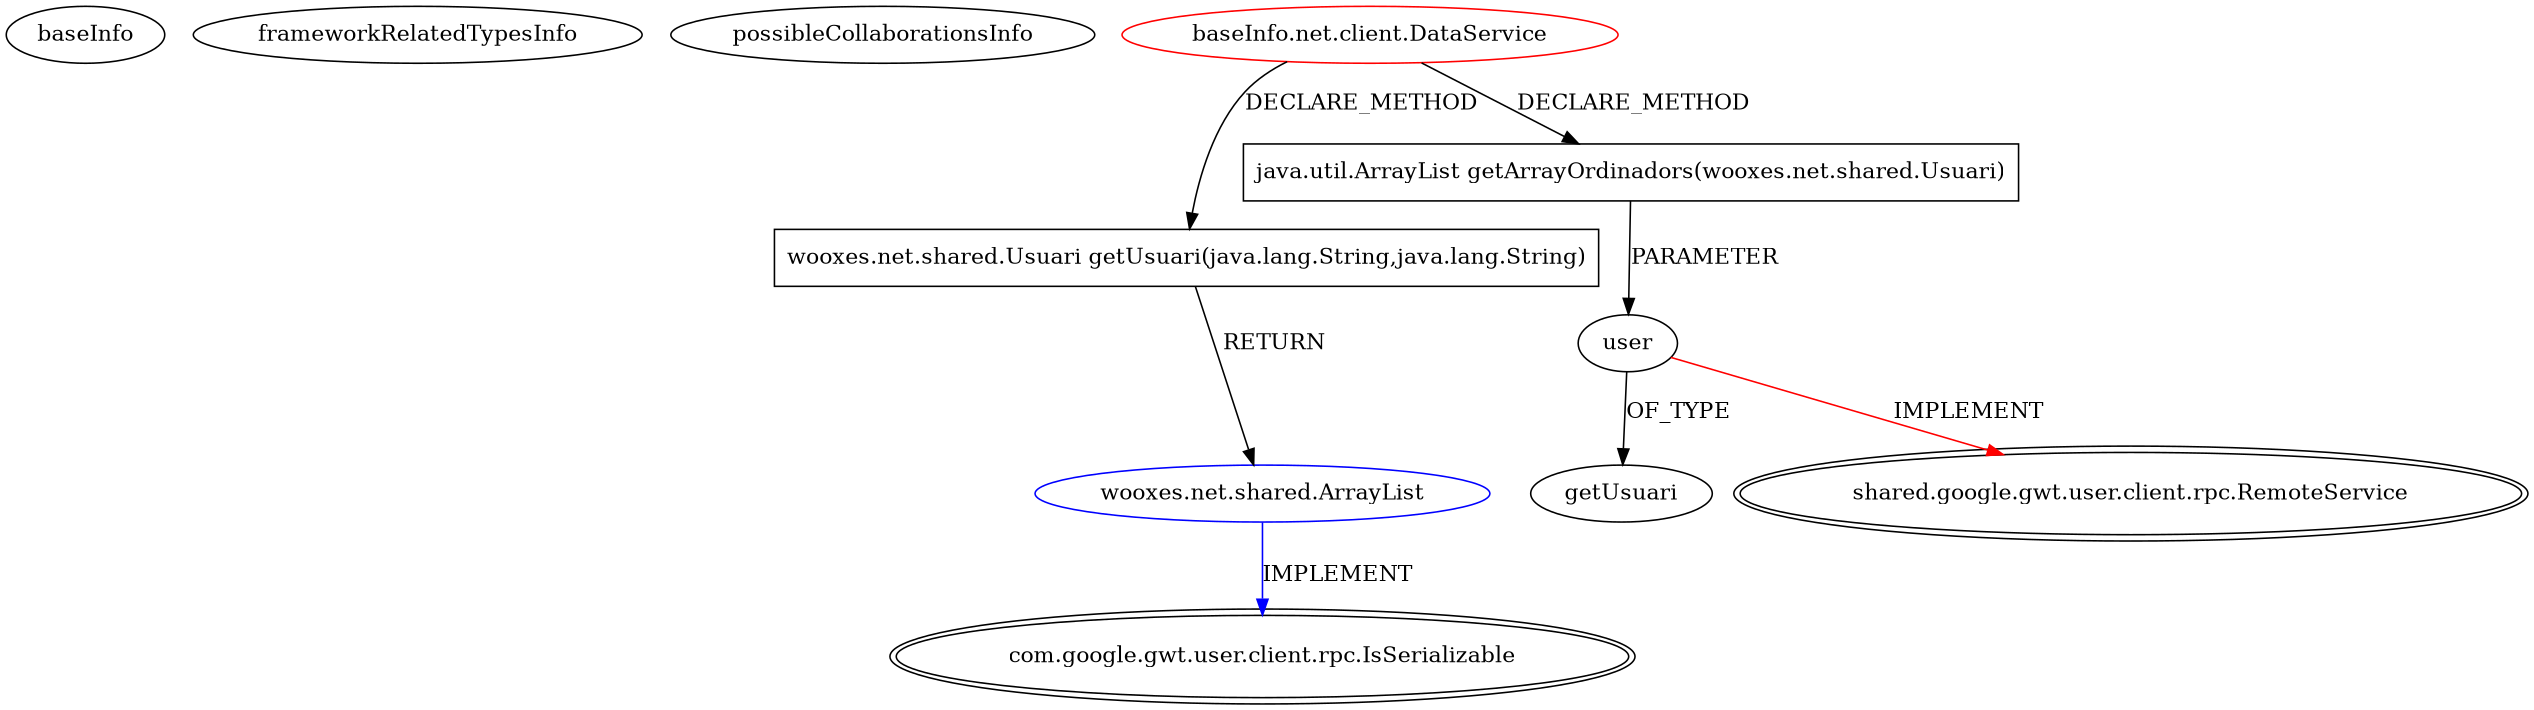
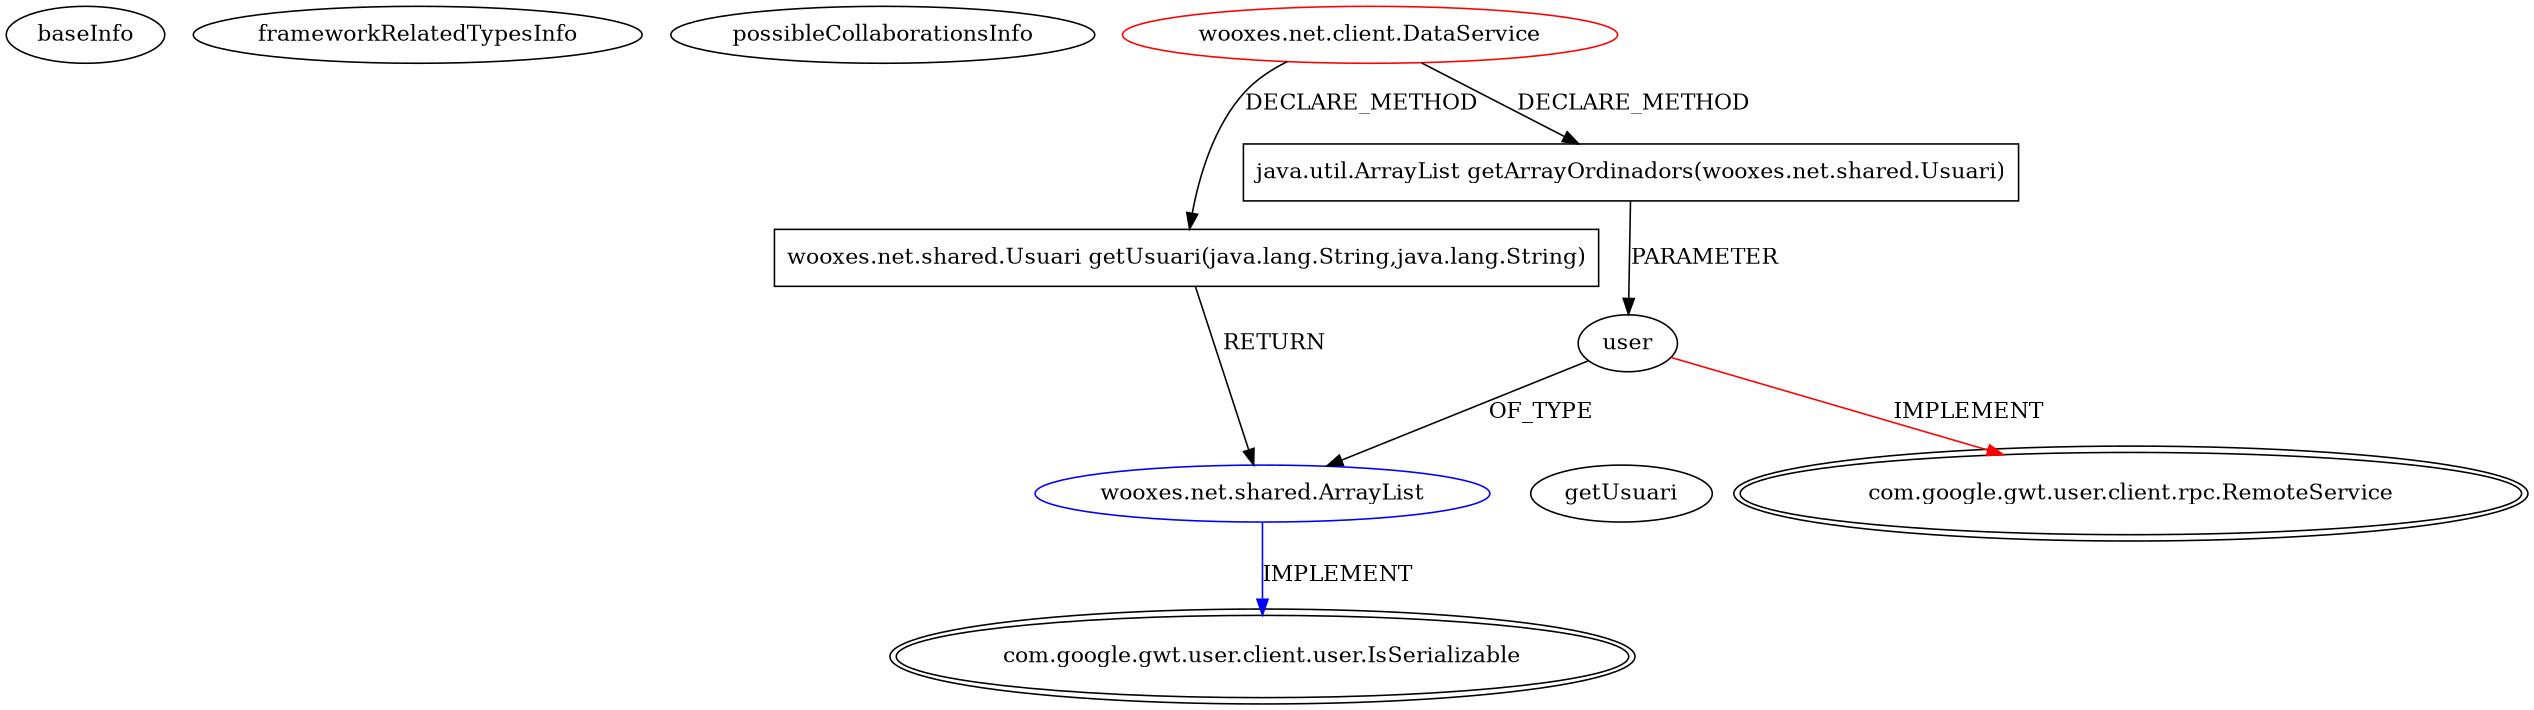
node "baseInfo.net.client.DataService": label "baseInfo.net.client.DataService" -> "wooxes.net.client.DataService"
edge "user" -> "getUsuari": now "user" -> "wooxes.net.shared.ArrayList"
node "shared.google.gwt.user.client.rpc.RemoteService": label "shared.google.gwt.user.client.rpc.RemoteService" -> "com.google.gwt.user.client.rpc.RemoteService"
node "com.google.gwt.user.client.rpc.IsSerializable": label "com.google.gwt.user.client.rpc.IsSerializable" -> "com.google.gwt.user.client.user.IsSerializable"
